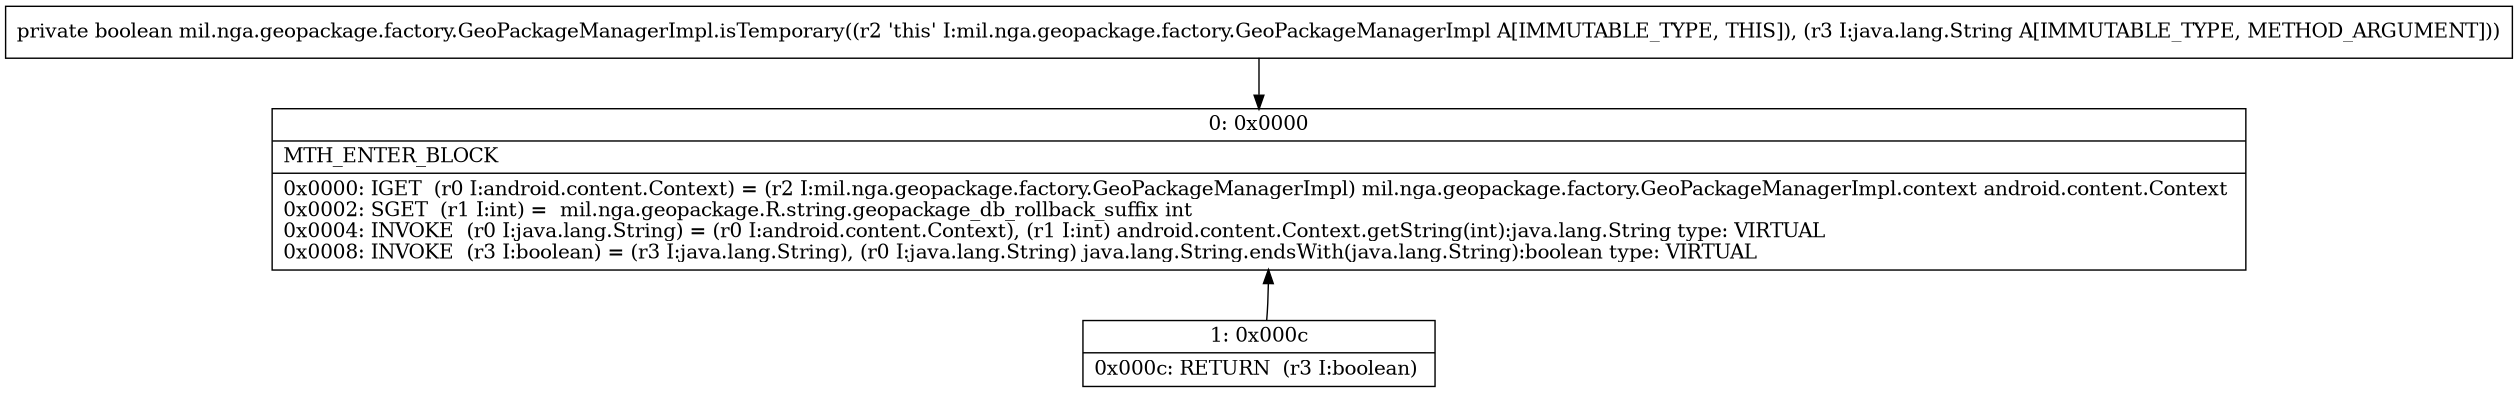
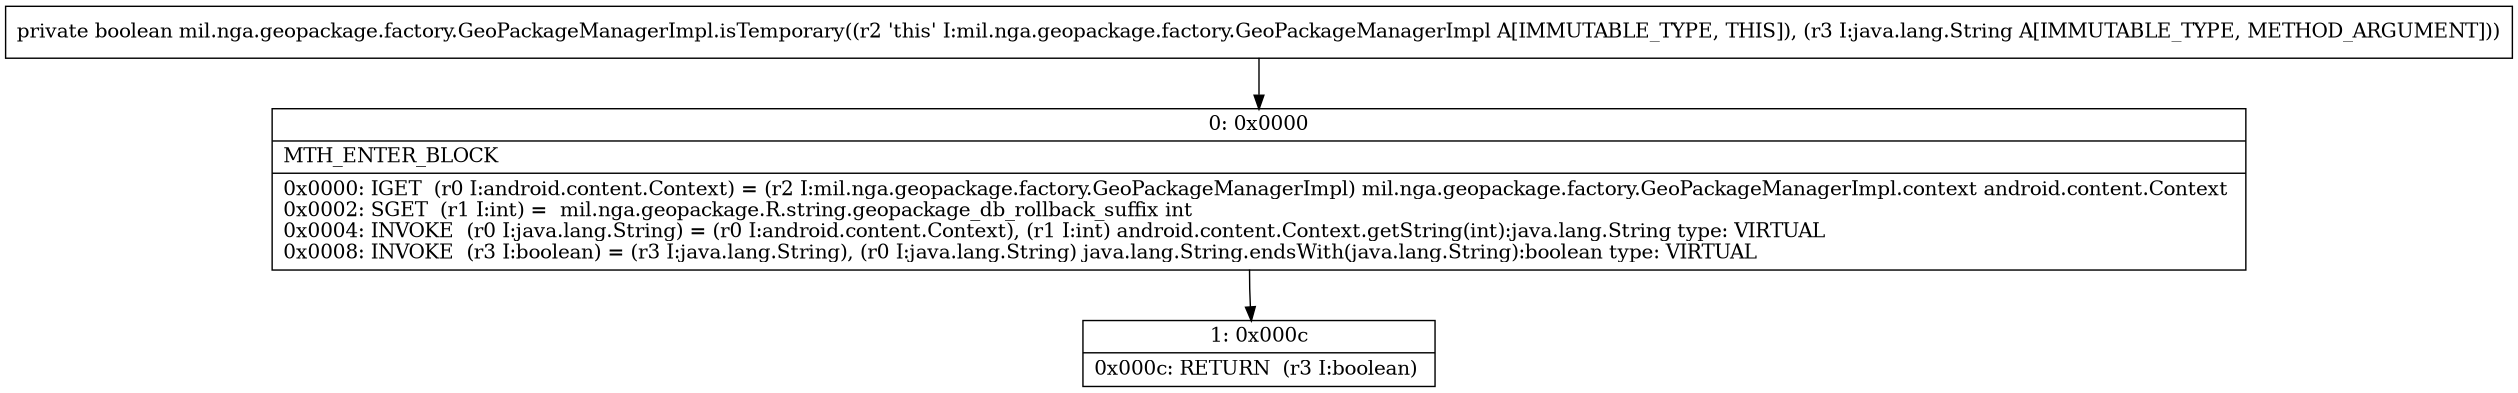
edge "1: 0x000c" -> "0: 0x0000": reversed
